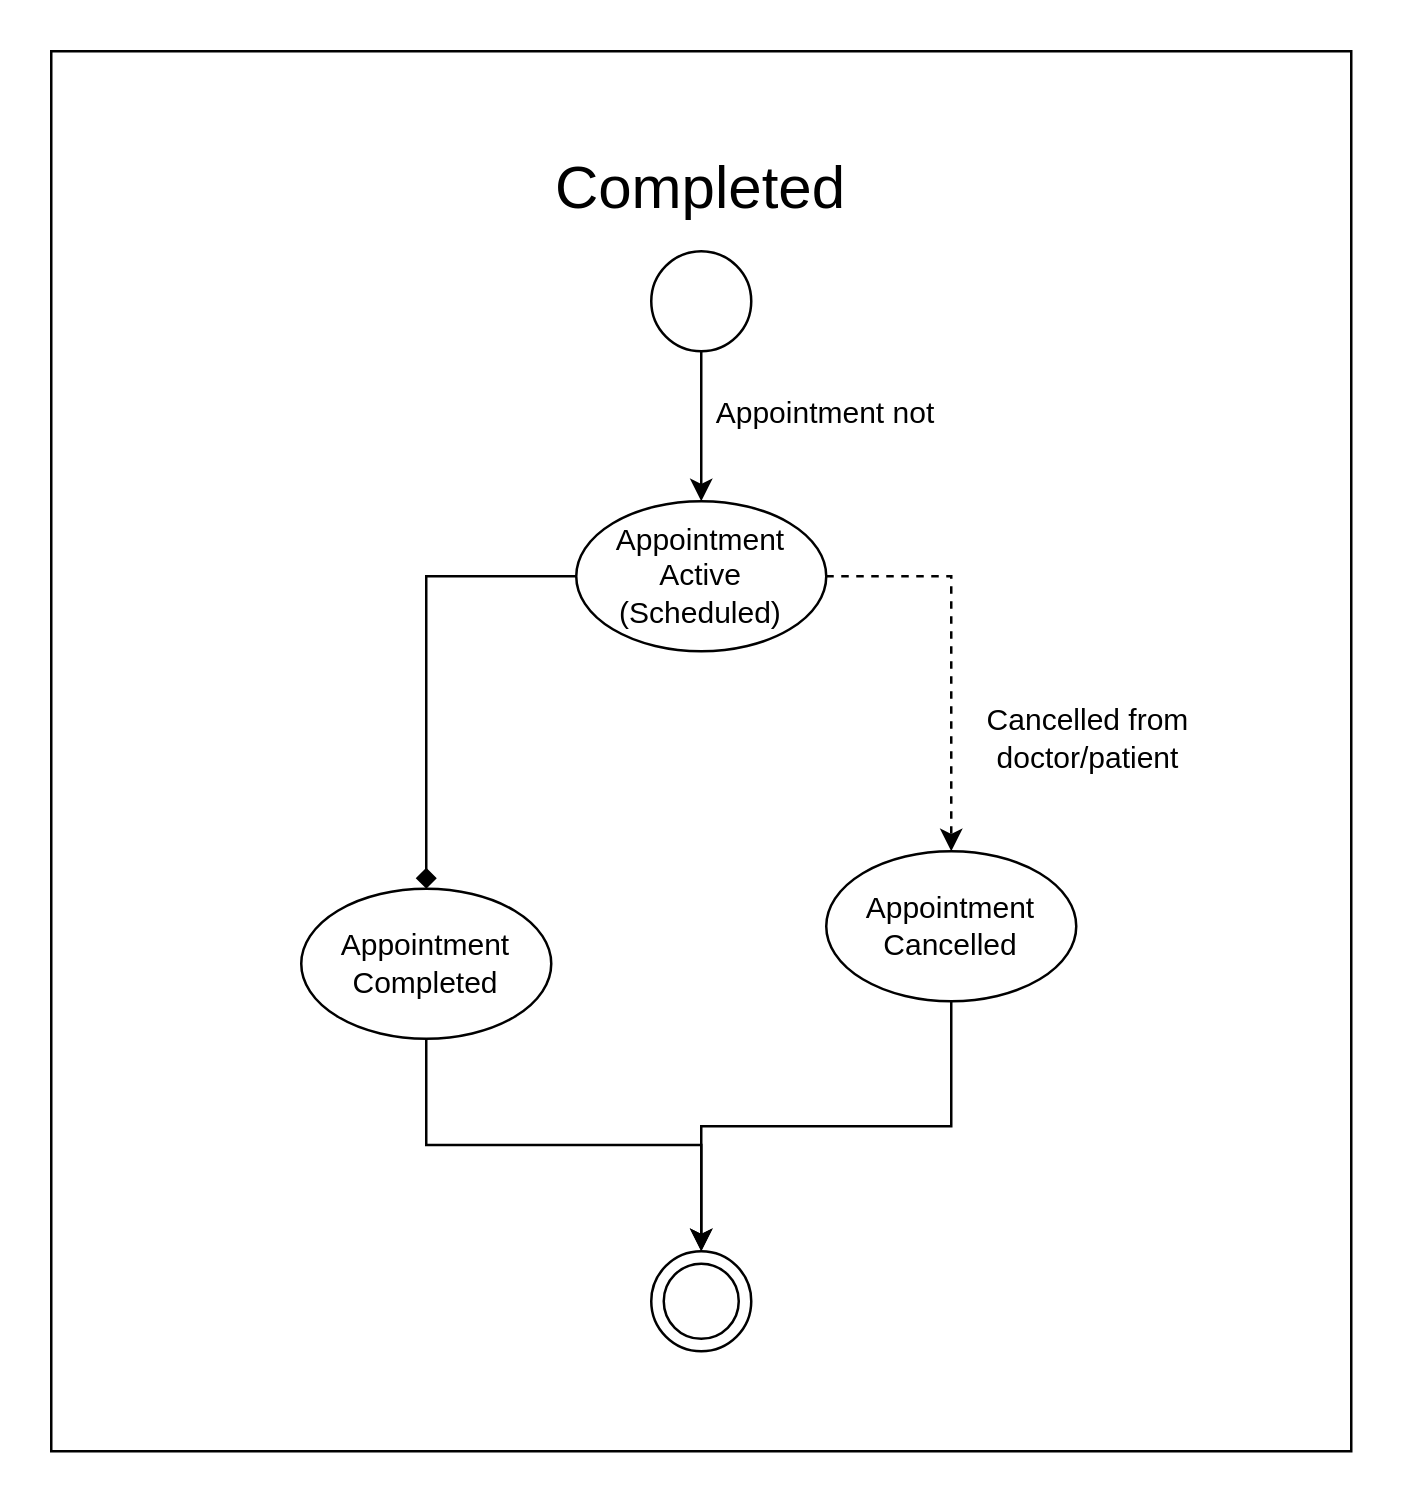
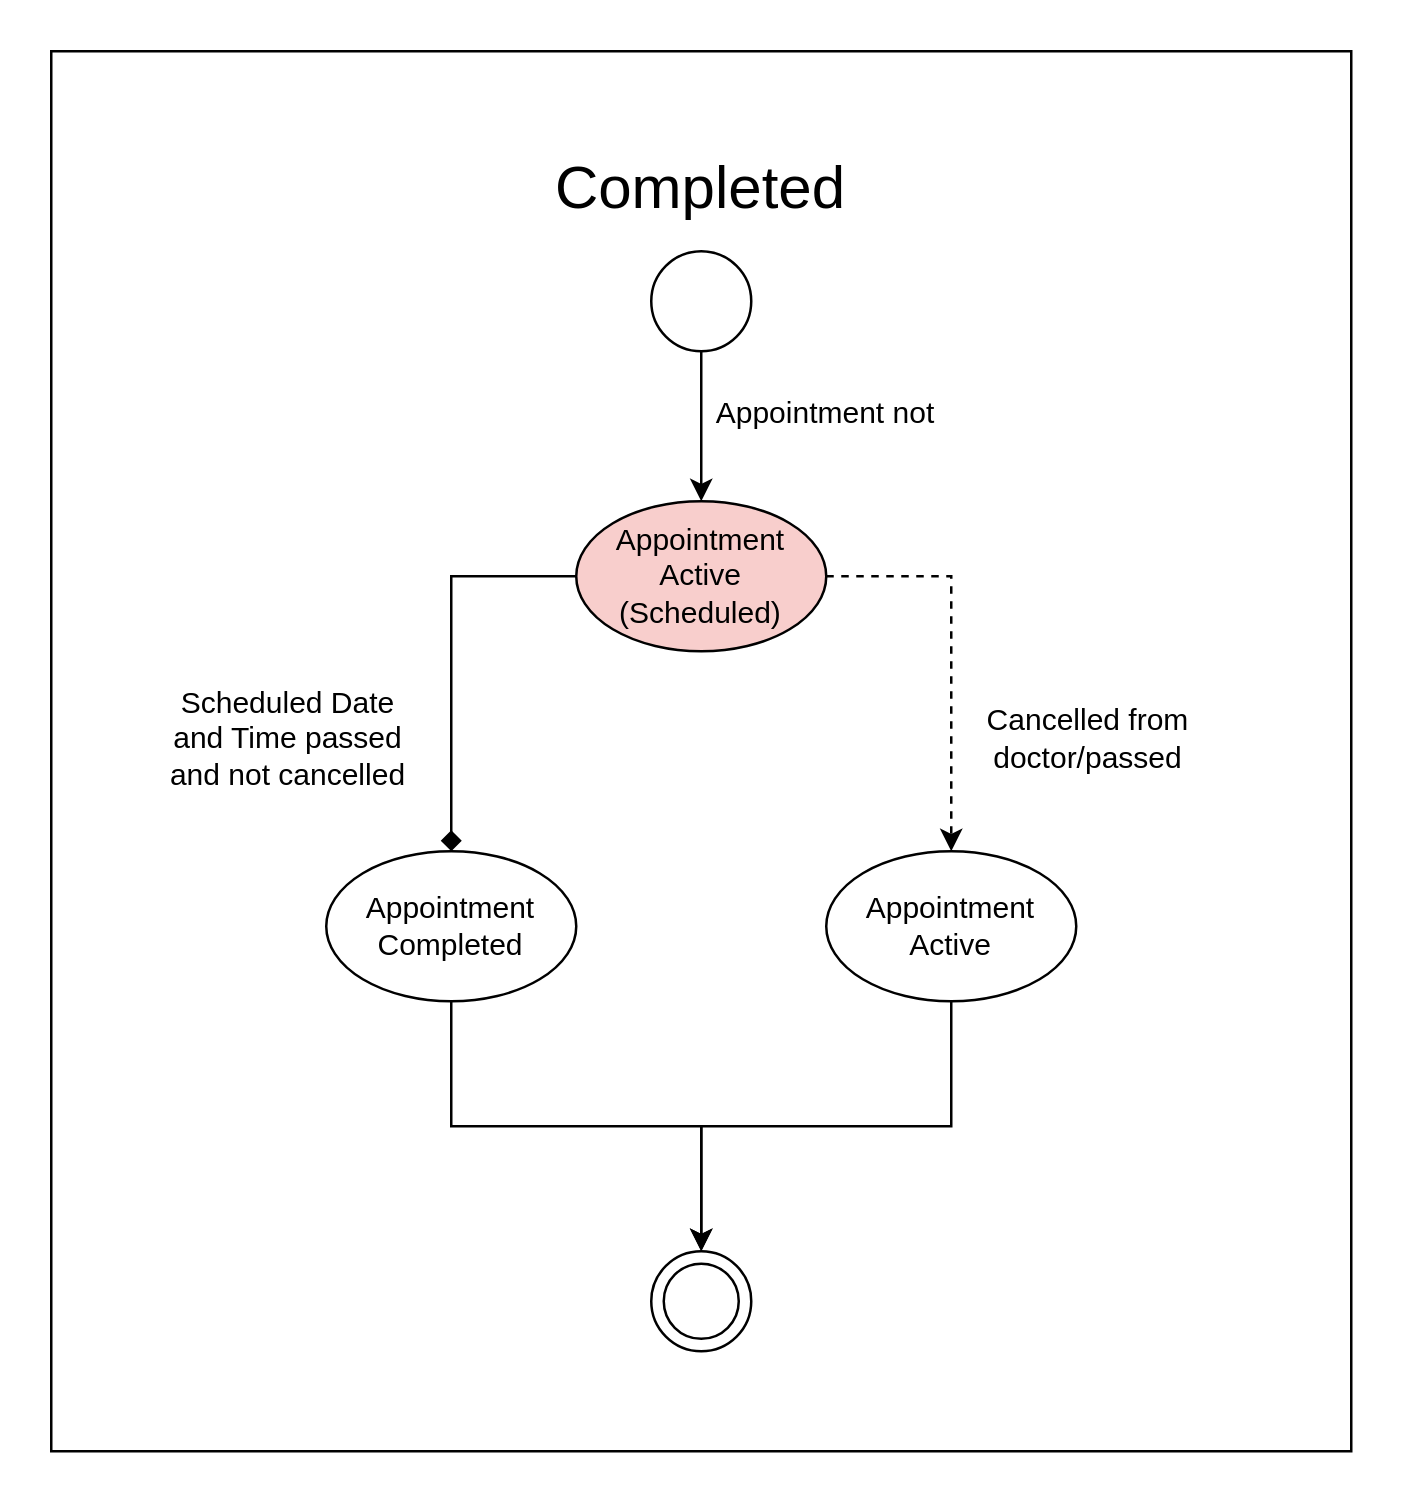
node "Appointment Active (Scheduled)": fillcolor #ffffff -> #f8cecc
node "Scheduled Date and Time passed and not cancelled": added
node "Cancelled from doctor/patient": label "Cancelled from doctor/patient" -> "Cancelled from doctor/passed"
node "Appointment Cancelled": label "Appointment Cancelled" -> "Appointment Active"
node "Appointment Completed": moved (426, 964) -> (451, 926)
